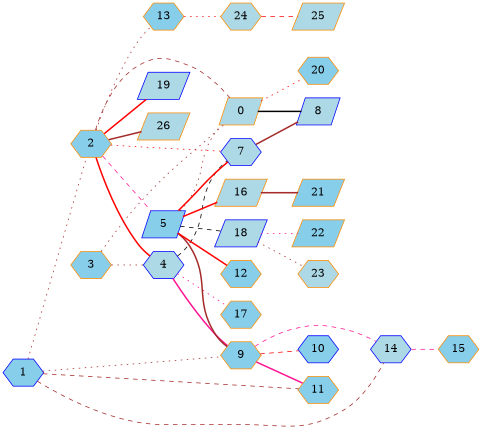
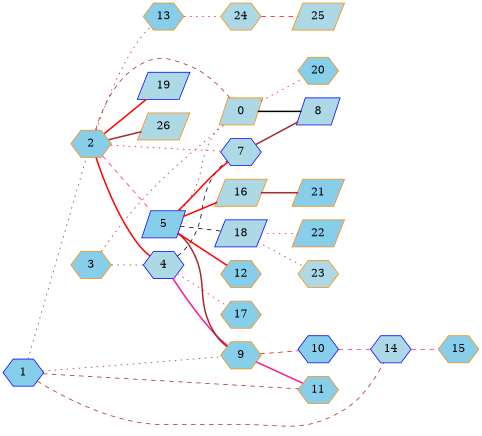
edge "14" -- "9": now "14" -- "10"
